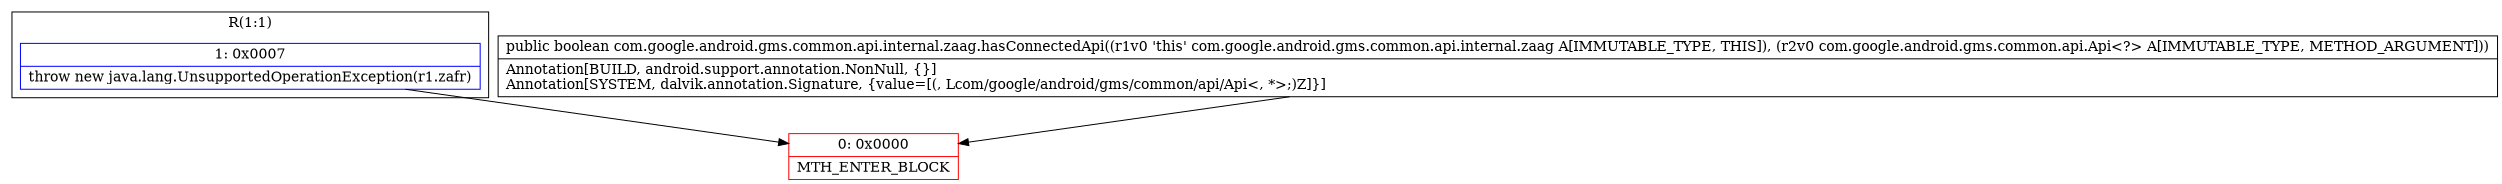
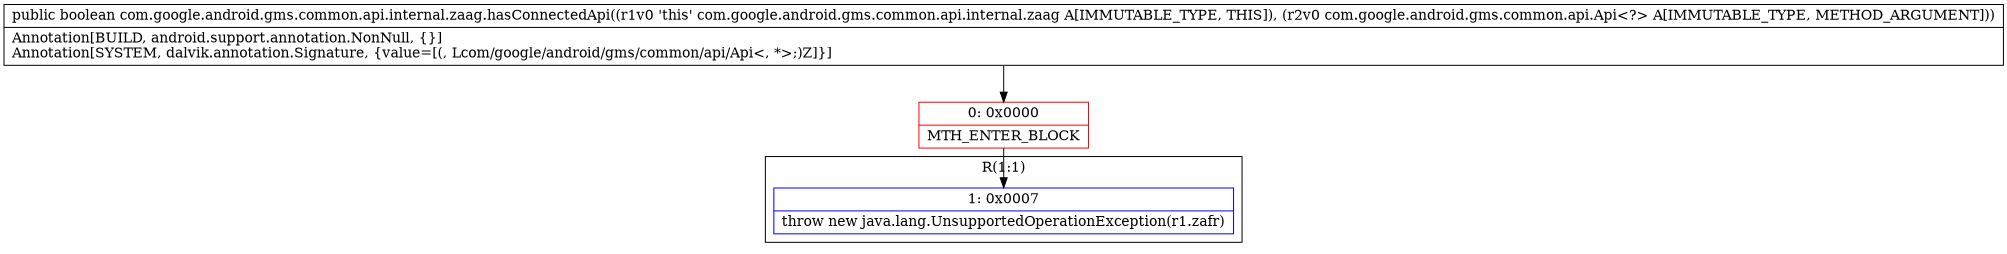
edge "1: 0x0007" -> "0: 0x0000": reversed
